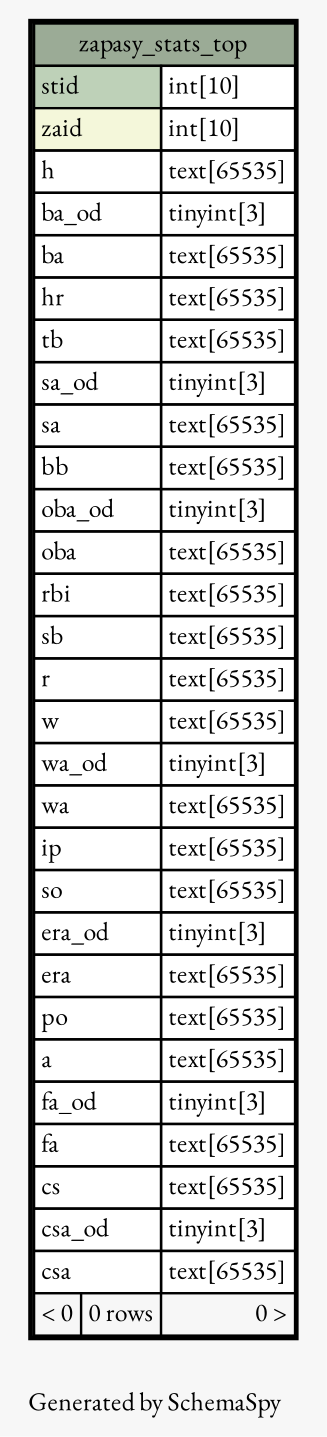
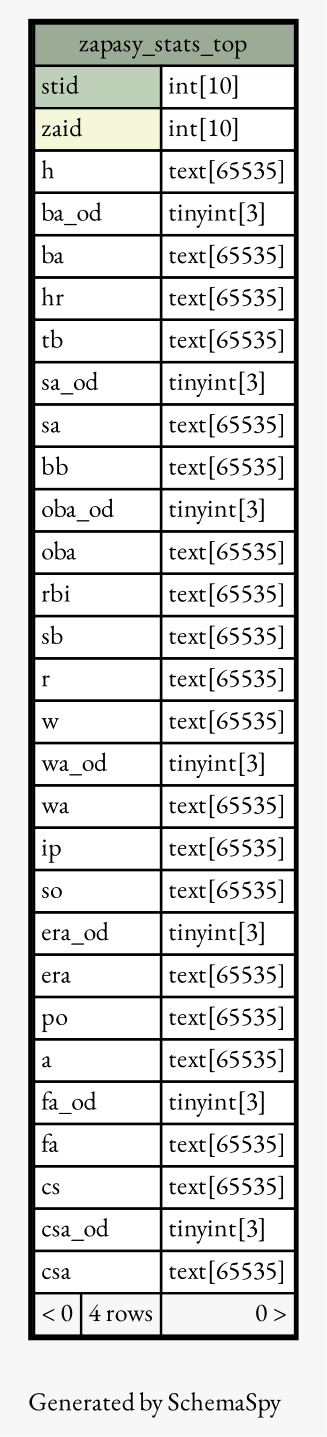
node "zapasy_stats_top": text "0 rows" -> "4 rows"
